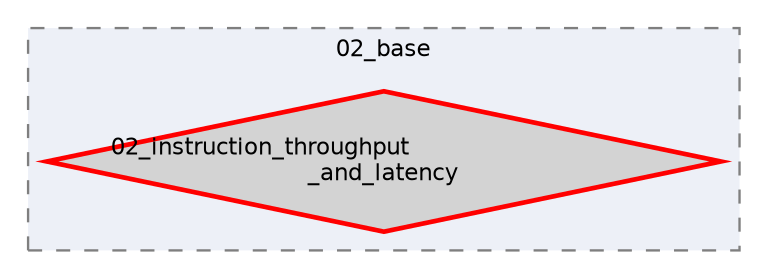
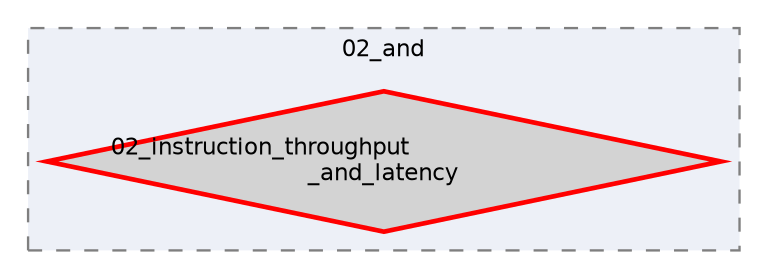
cluster "02_base": label "02_base" -> "02_and"
